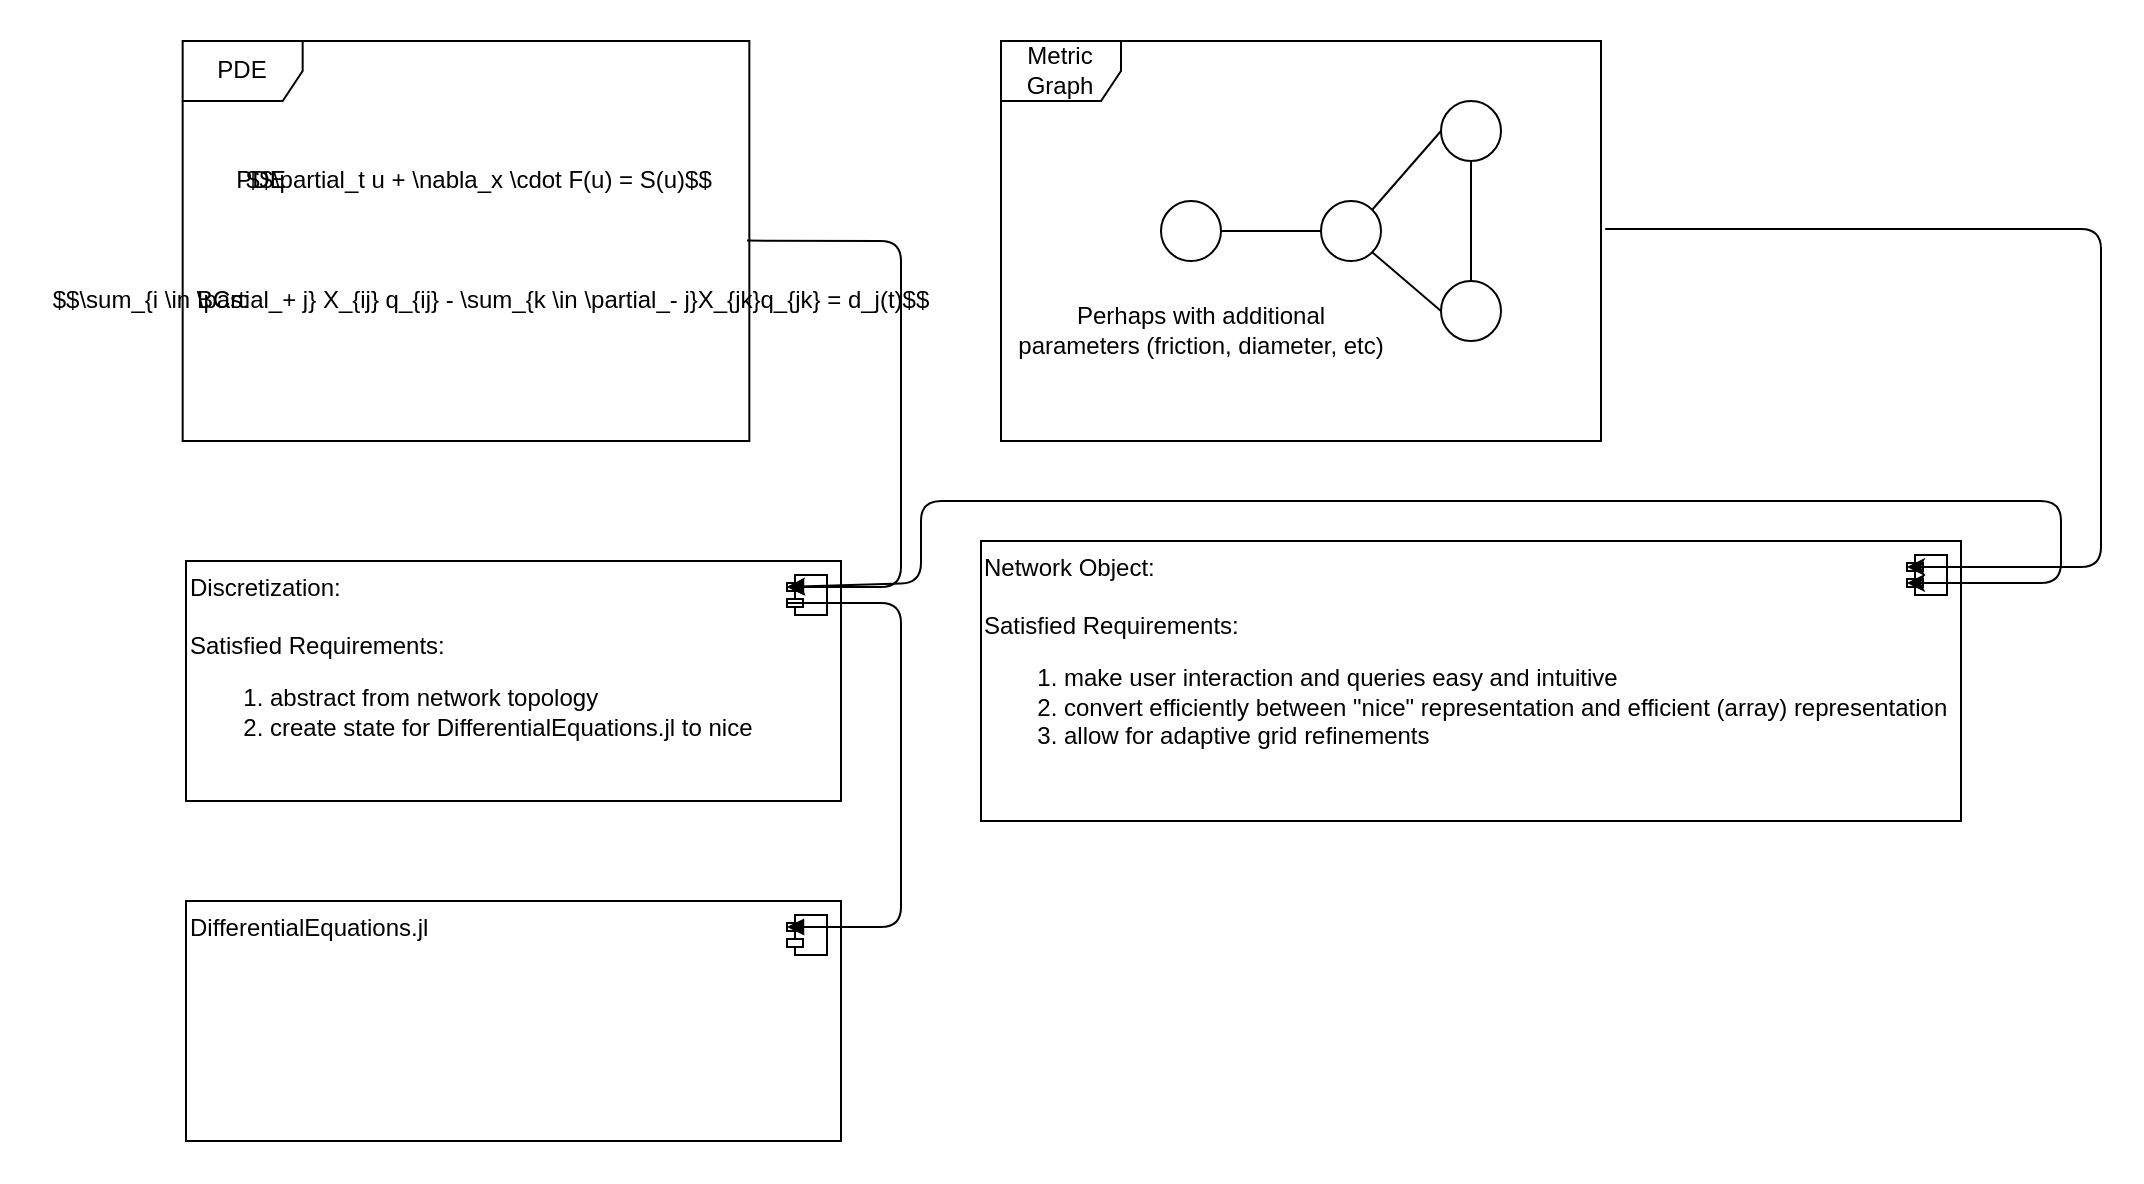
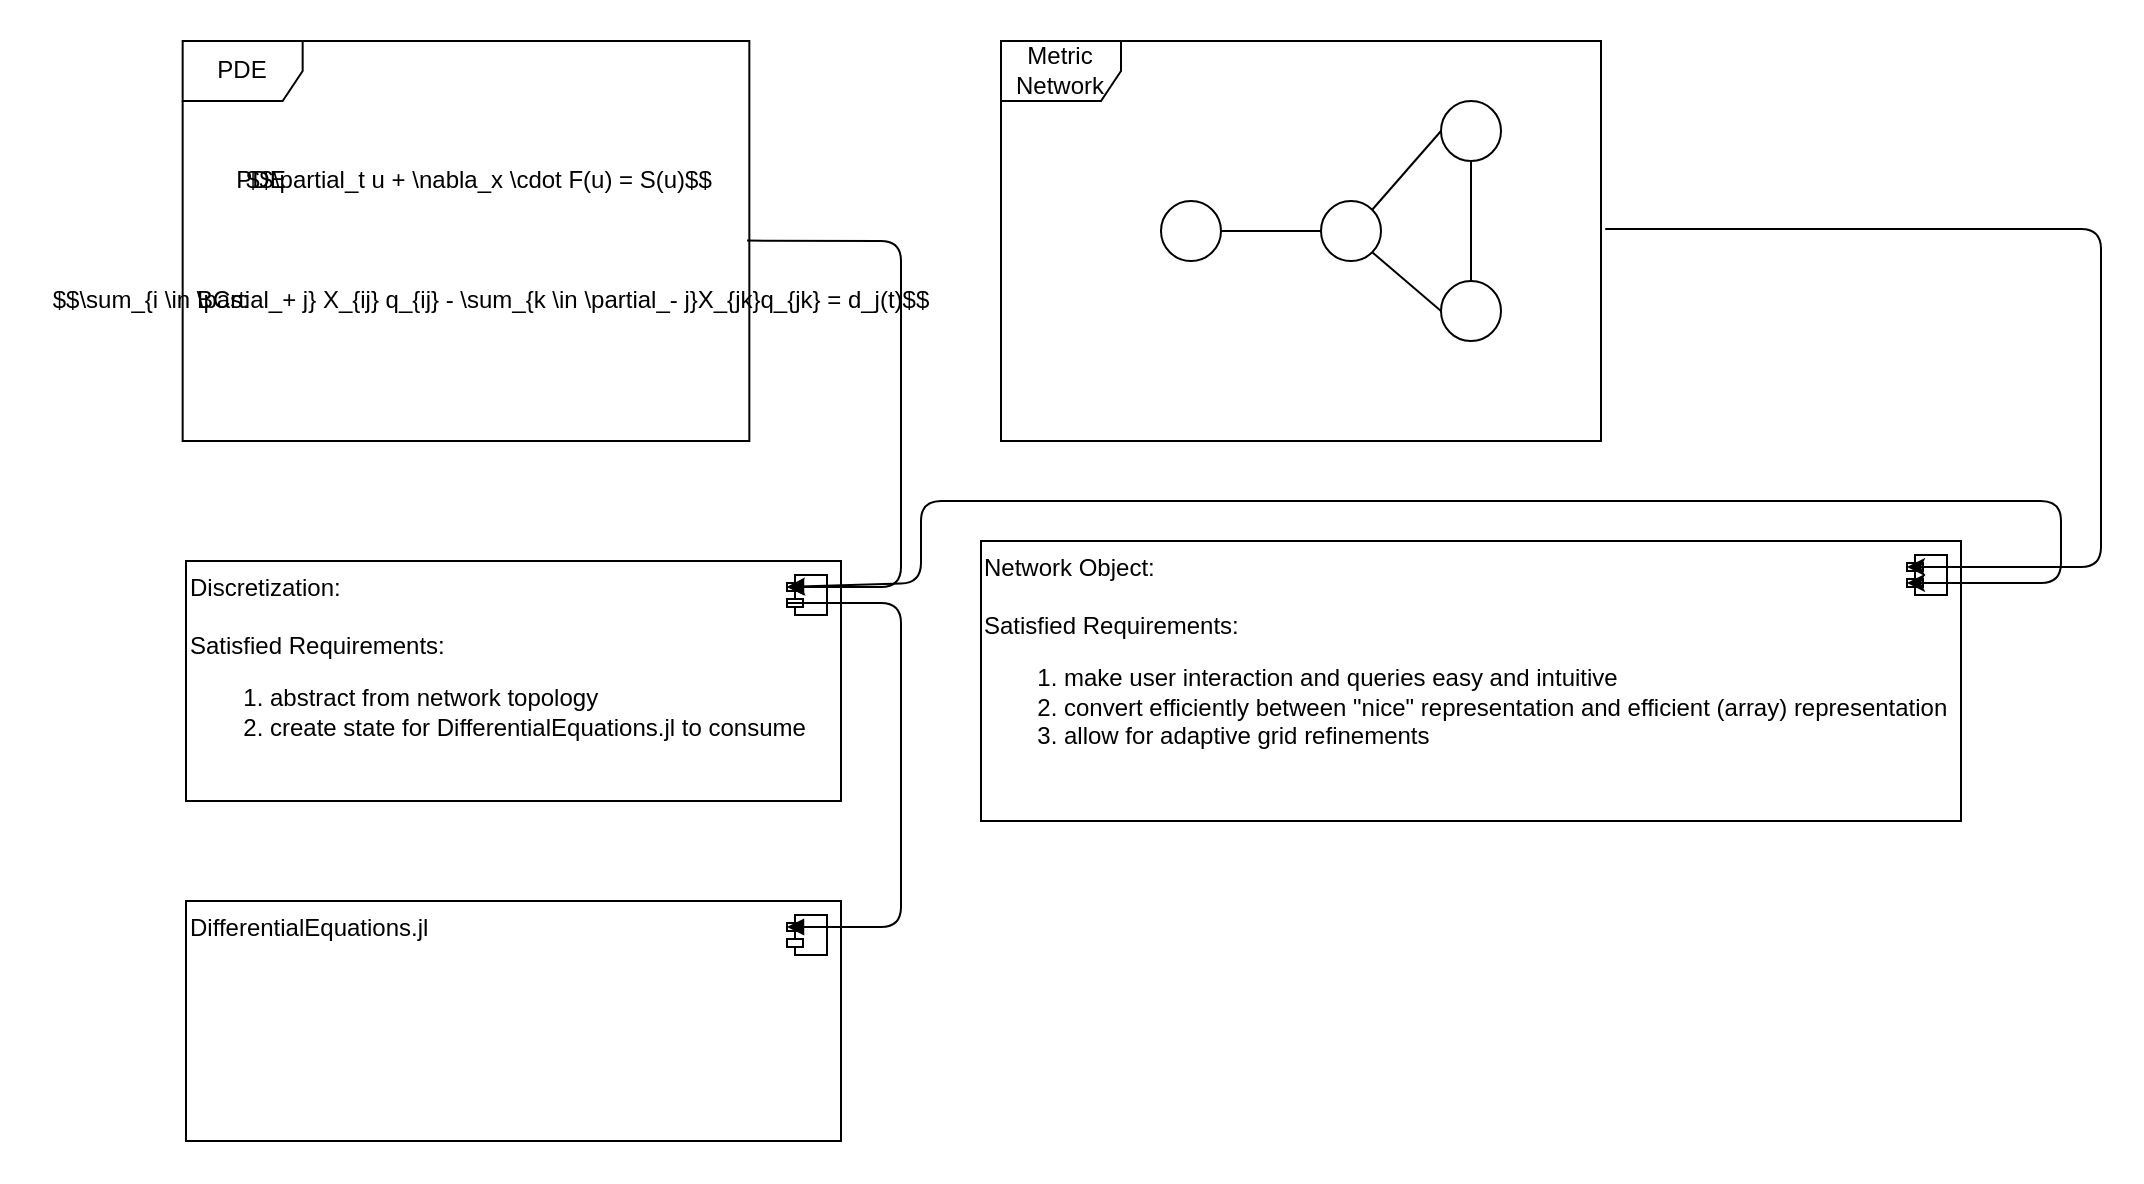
node "Metric Graph": label "Metric Graph" -> "Metric Network"
node "Perhaps with additional parameters (friction, diameter, etc)": removed
node "Discretization: Satisfied Requirements: abstract from network topology create state for DifferentialEquations.jl to nice": label "Discretization: Satisfied Requirements: abstract from network topology create state for DifferentialEquations.jl to nice" -> "Discretization: Satisfied Requirements: abstract from network topology create state for DifferentialEquations.jl to consume"
